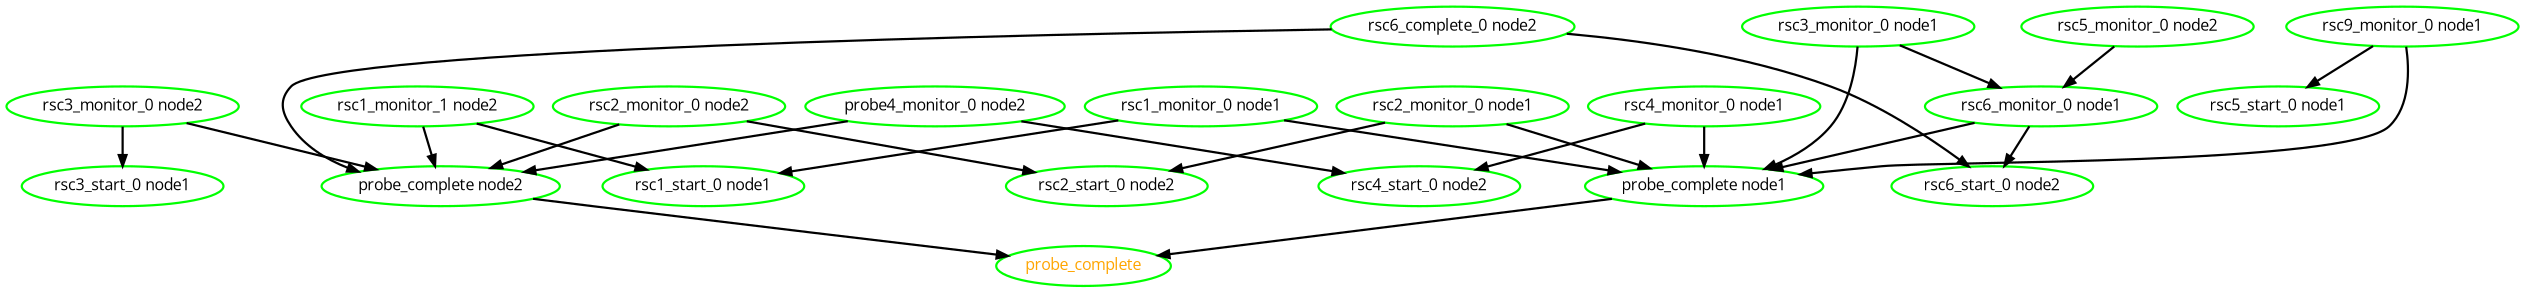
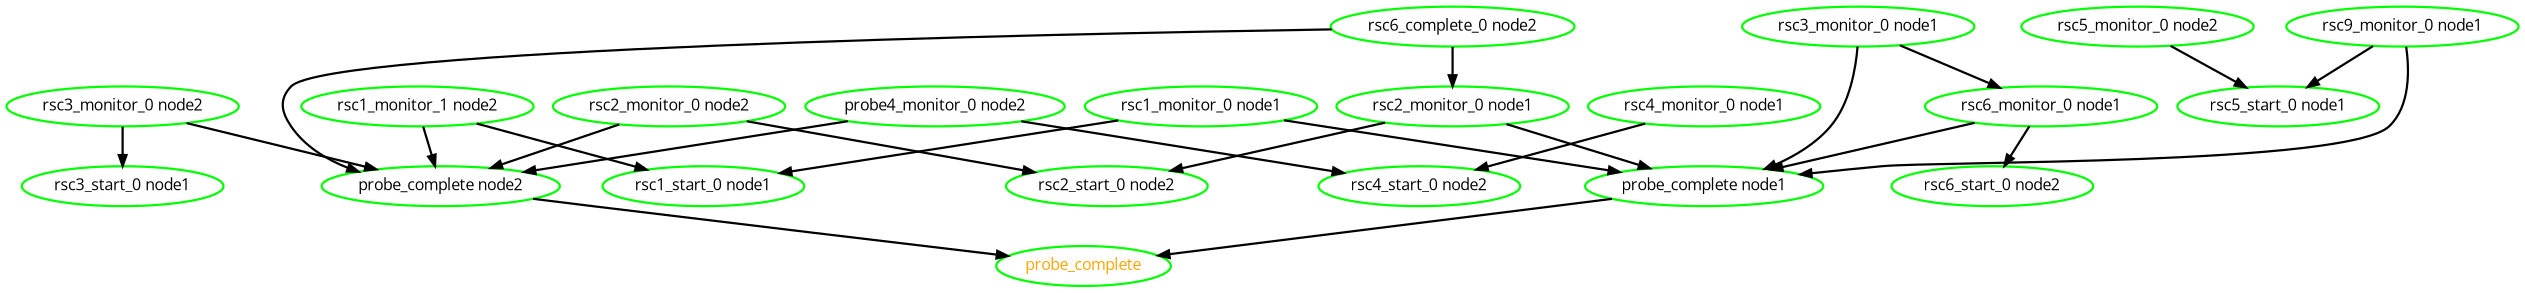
edge "rsc5_monitor_0 node2" -> "rsc6_monitor_0 node1": now "rsc5_monitor_0 node2" -> "rsc5_start_0 node1"
edge "rsc6_complete_0 node2" -> "rsc6_start_0 node2": now "rsc6_complete_0 node2" -> "rsc2_monitor_0 node1"
edge "rsc4_monitor_0 node1" -> "probe_complete node1": removed
